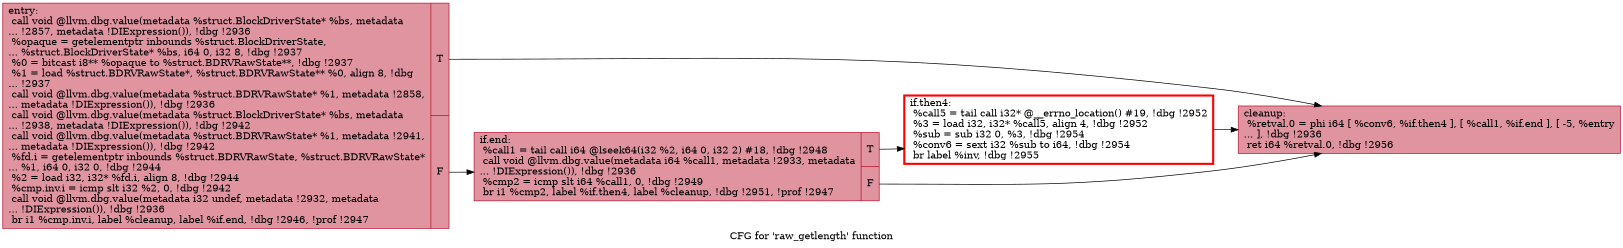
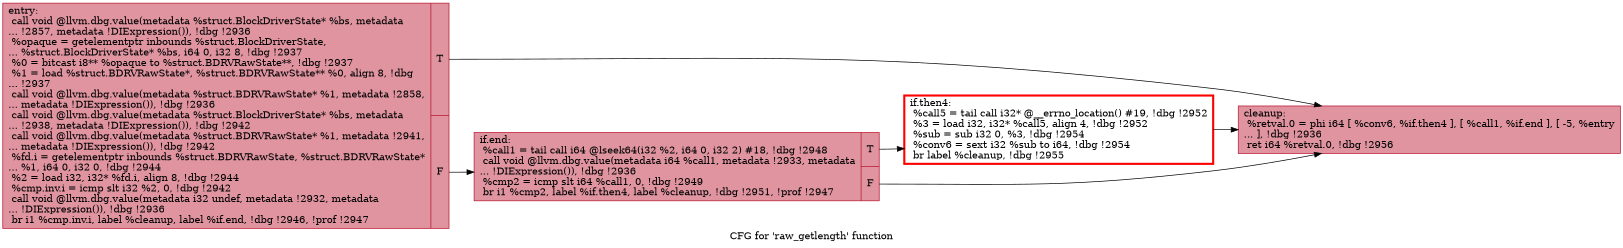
node "if.then4:": text "br label %inv, !dbg !2955" -> "br label %cleanup, !dbg !2955"
